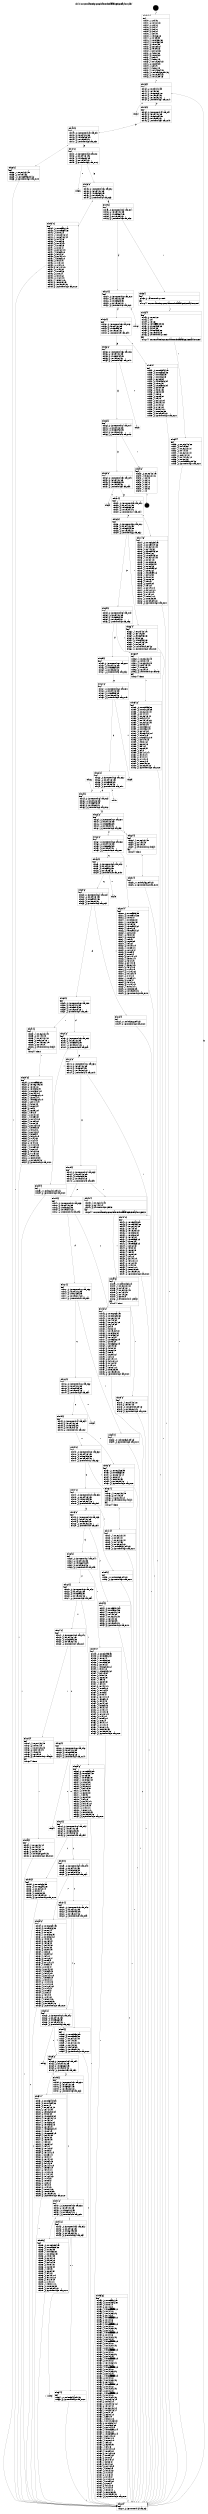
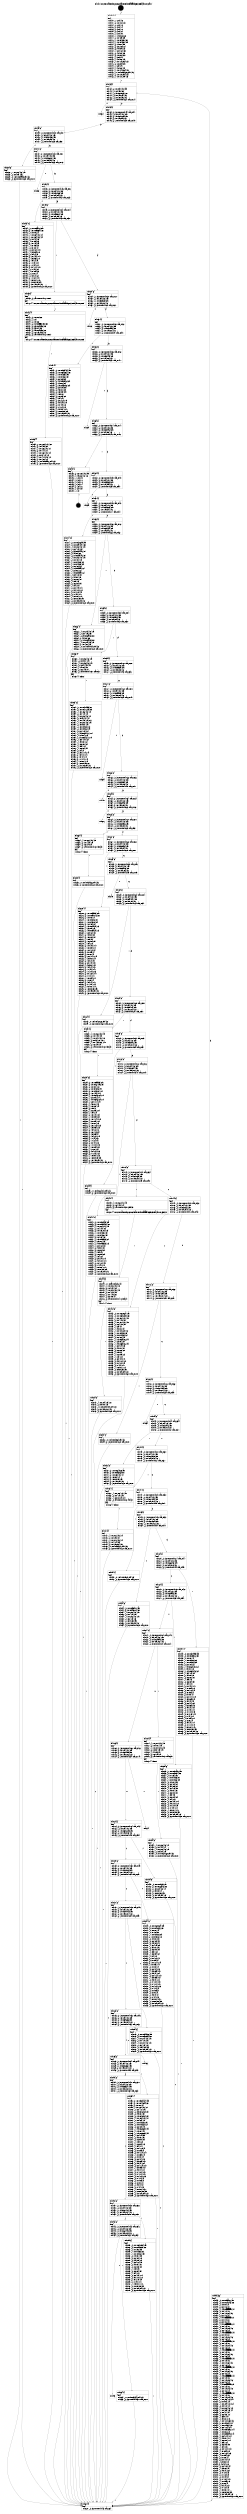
edge "0x402606" -> "0x40164f [28]": reversed
